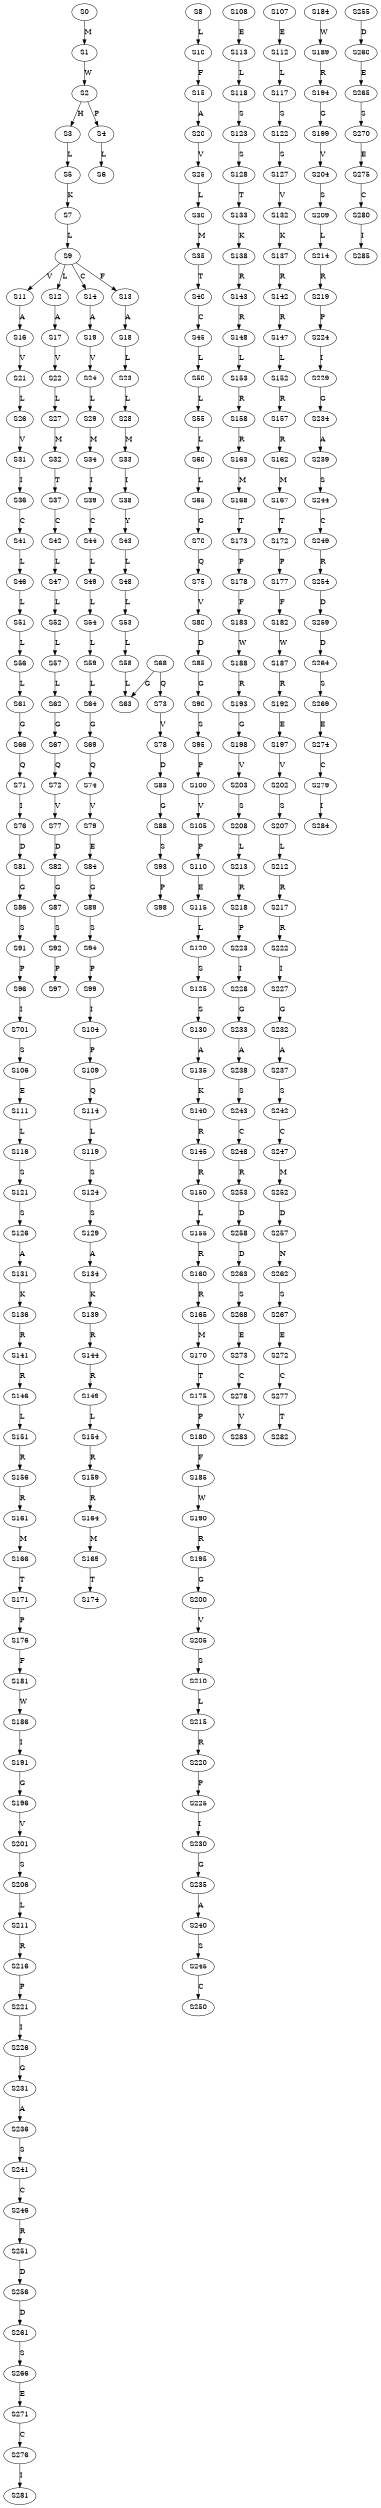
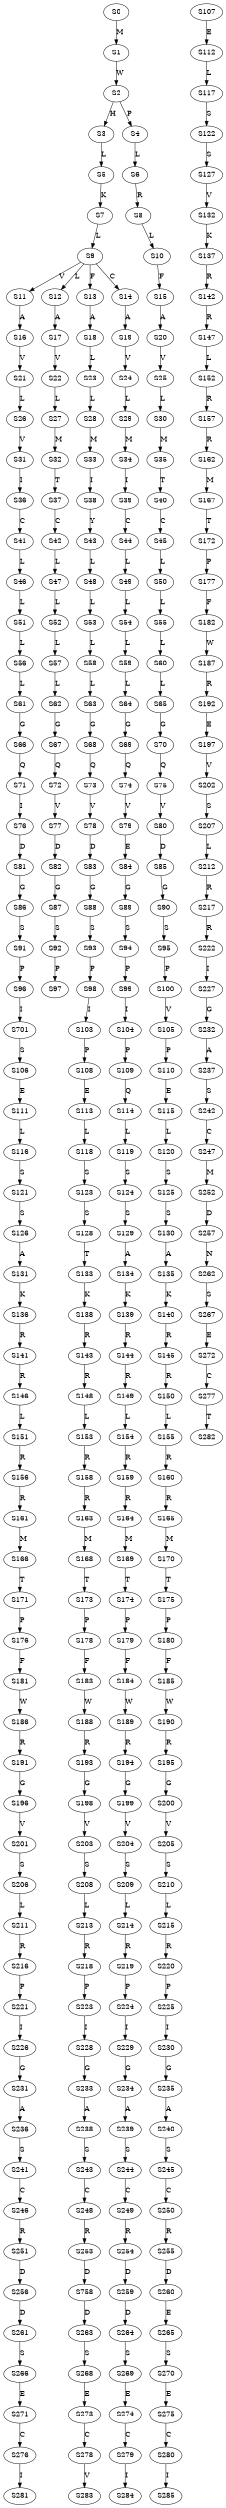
edge "S6" -> "S8": added, label "R"
edge "S68" -> "S63": reversed
node "S103": added
node "S258": label "S258" -> "S758"
node "S179": added
edge "S186" -> "S191": label "I" -> "R"
edge "S250" -> "S255": added, label "R"
